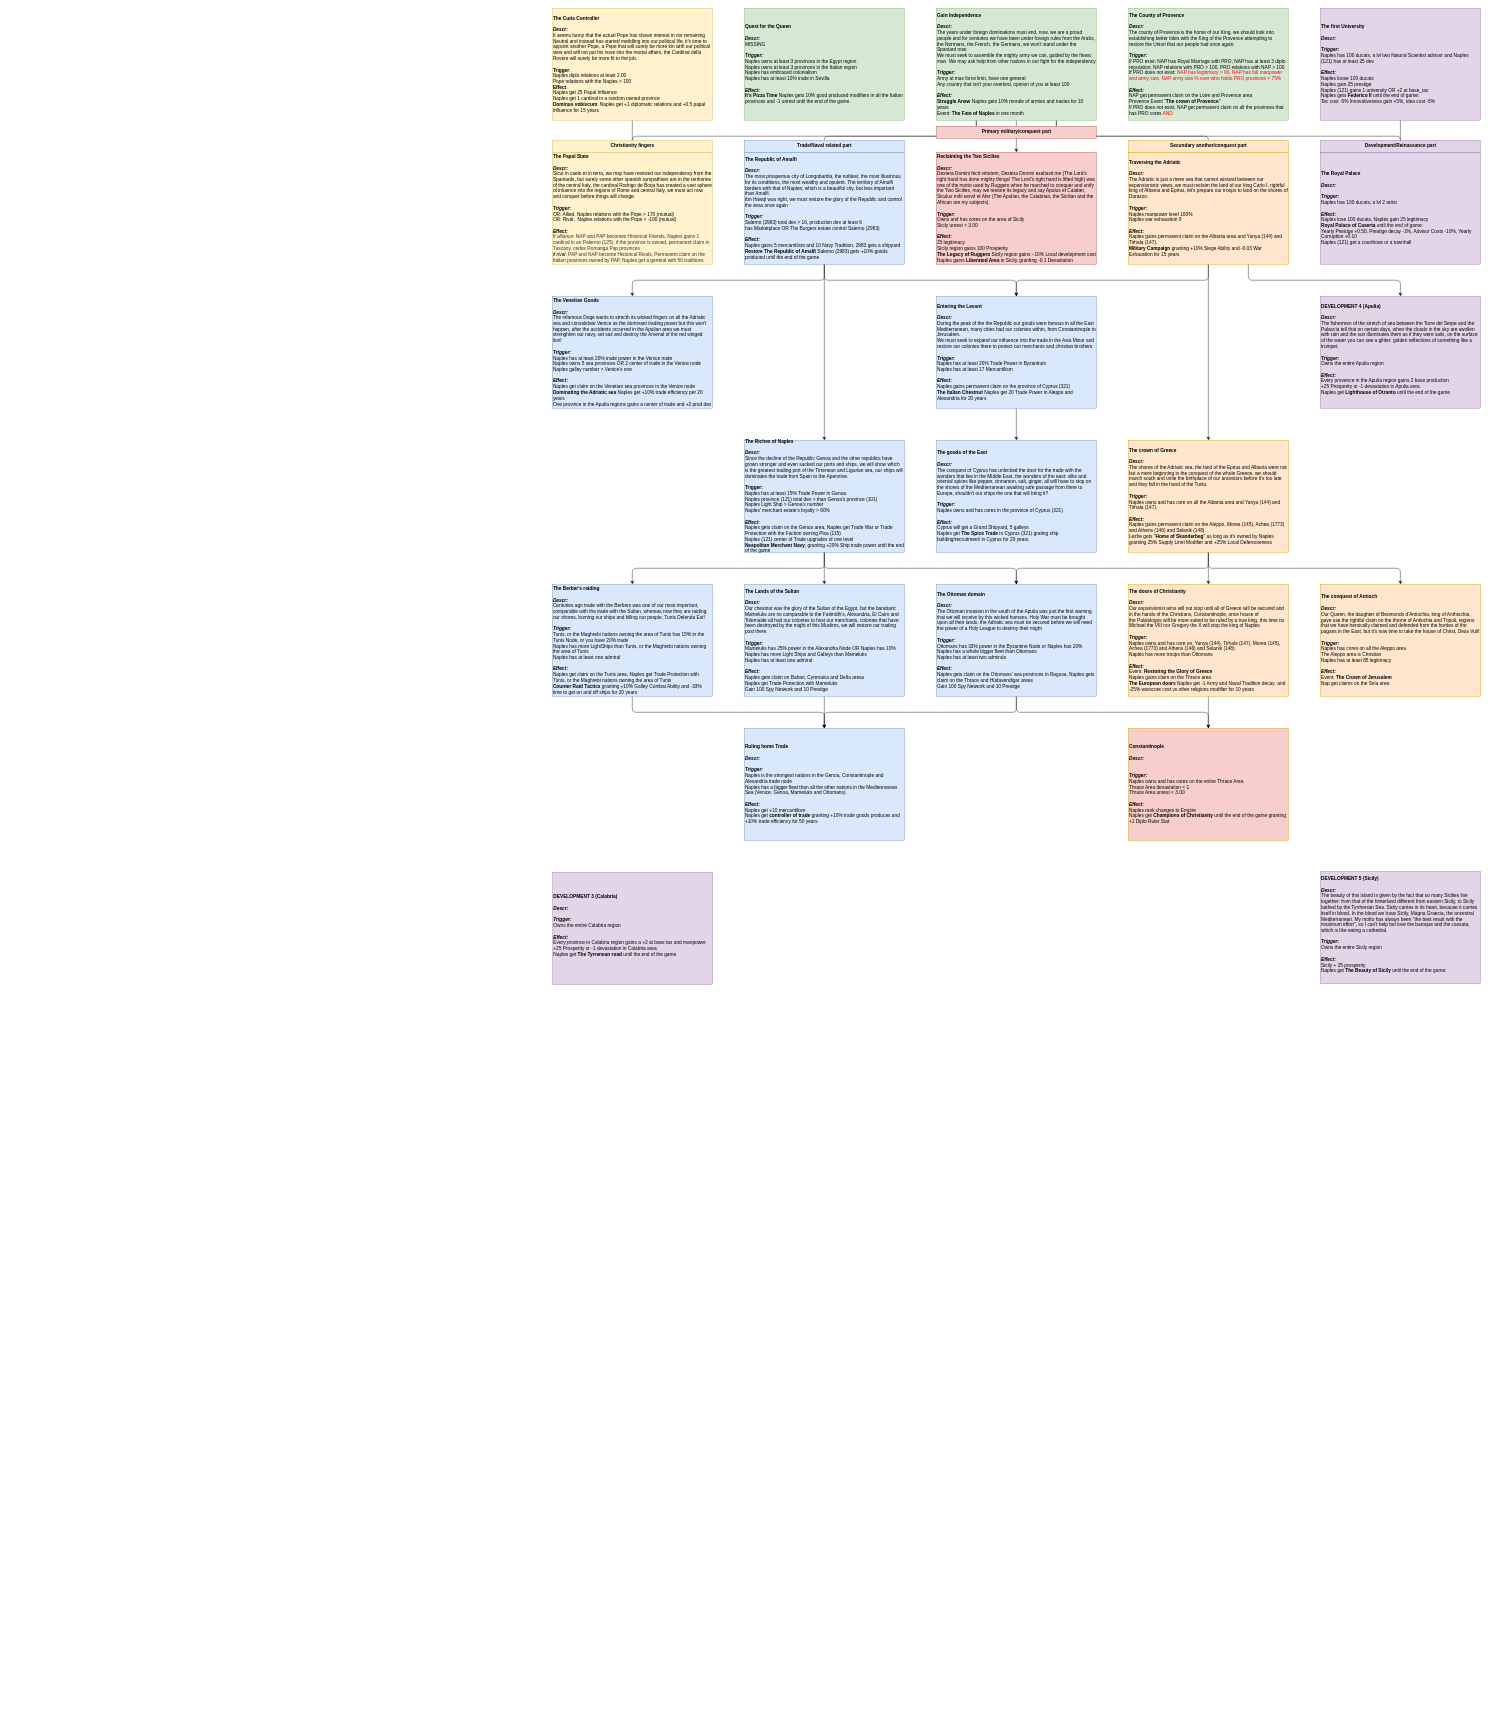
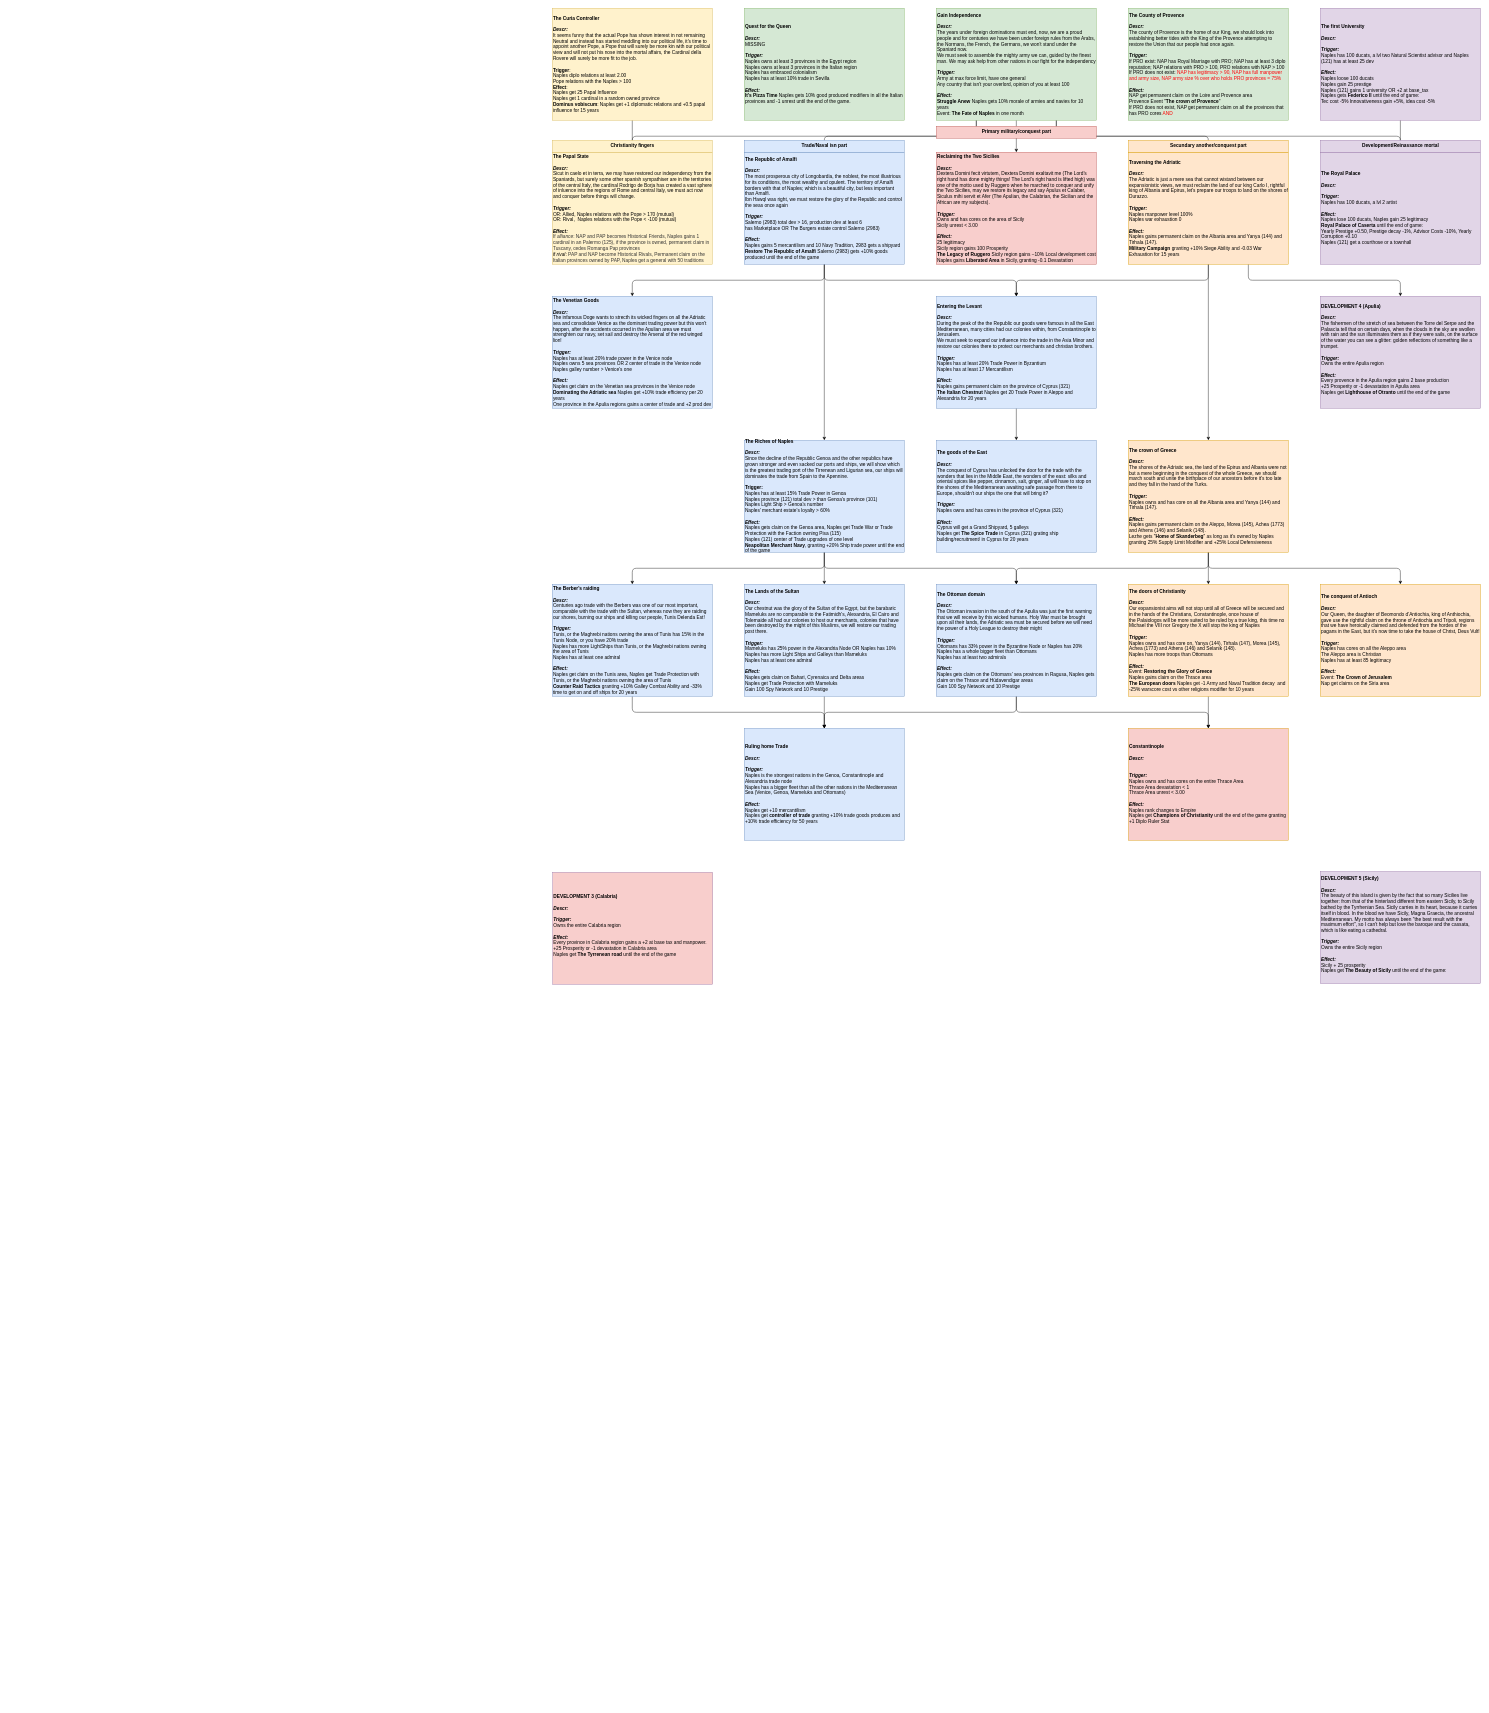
node "Trade/Naval related part": label "Trade/Naval related part" -> "Trade/Naval isn part"
node "Development/Reinassance part": label "Development/Reinassance part" -> "Development/Reinassance mortal"
node "DEVELOPMENT 3 (Calabria) Descr: Trigger: Owns the entire Calabria region Effect: Every province in Calabria region gains a +2 at base tax and manpower. +25 Prosperity or -1 devastation in Calabria area Naples get The Tyrrenean road until the end of the game": fillcolor #e1d5e7 -> #f8cecc
